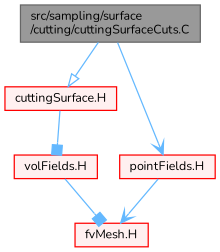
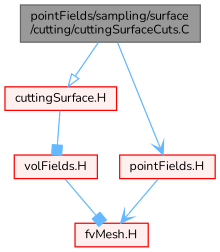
node "src/sampling/surface /cutting/cuttingSurfaceCuts.C": label "src/sampling/surface /cutting/cuttingSurfaceCuts.C" -> "pointFields/sampling/surface /cutting/cuttingSurfaceCuts.C"
